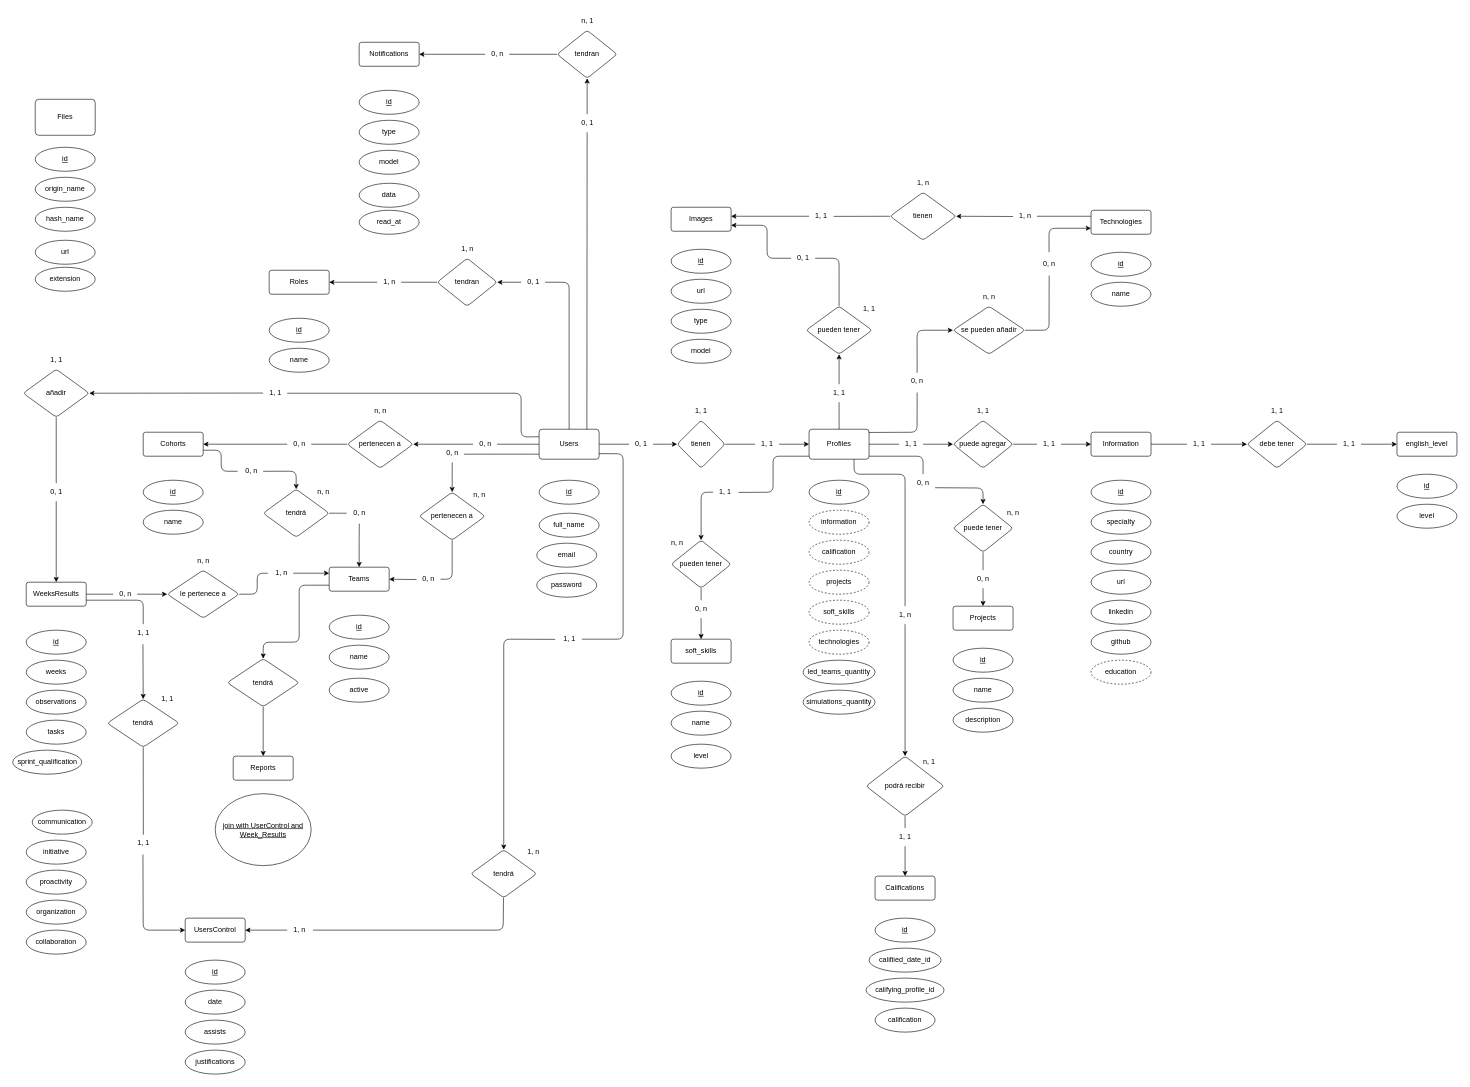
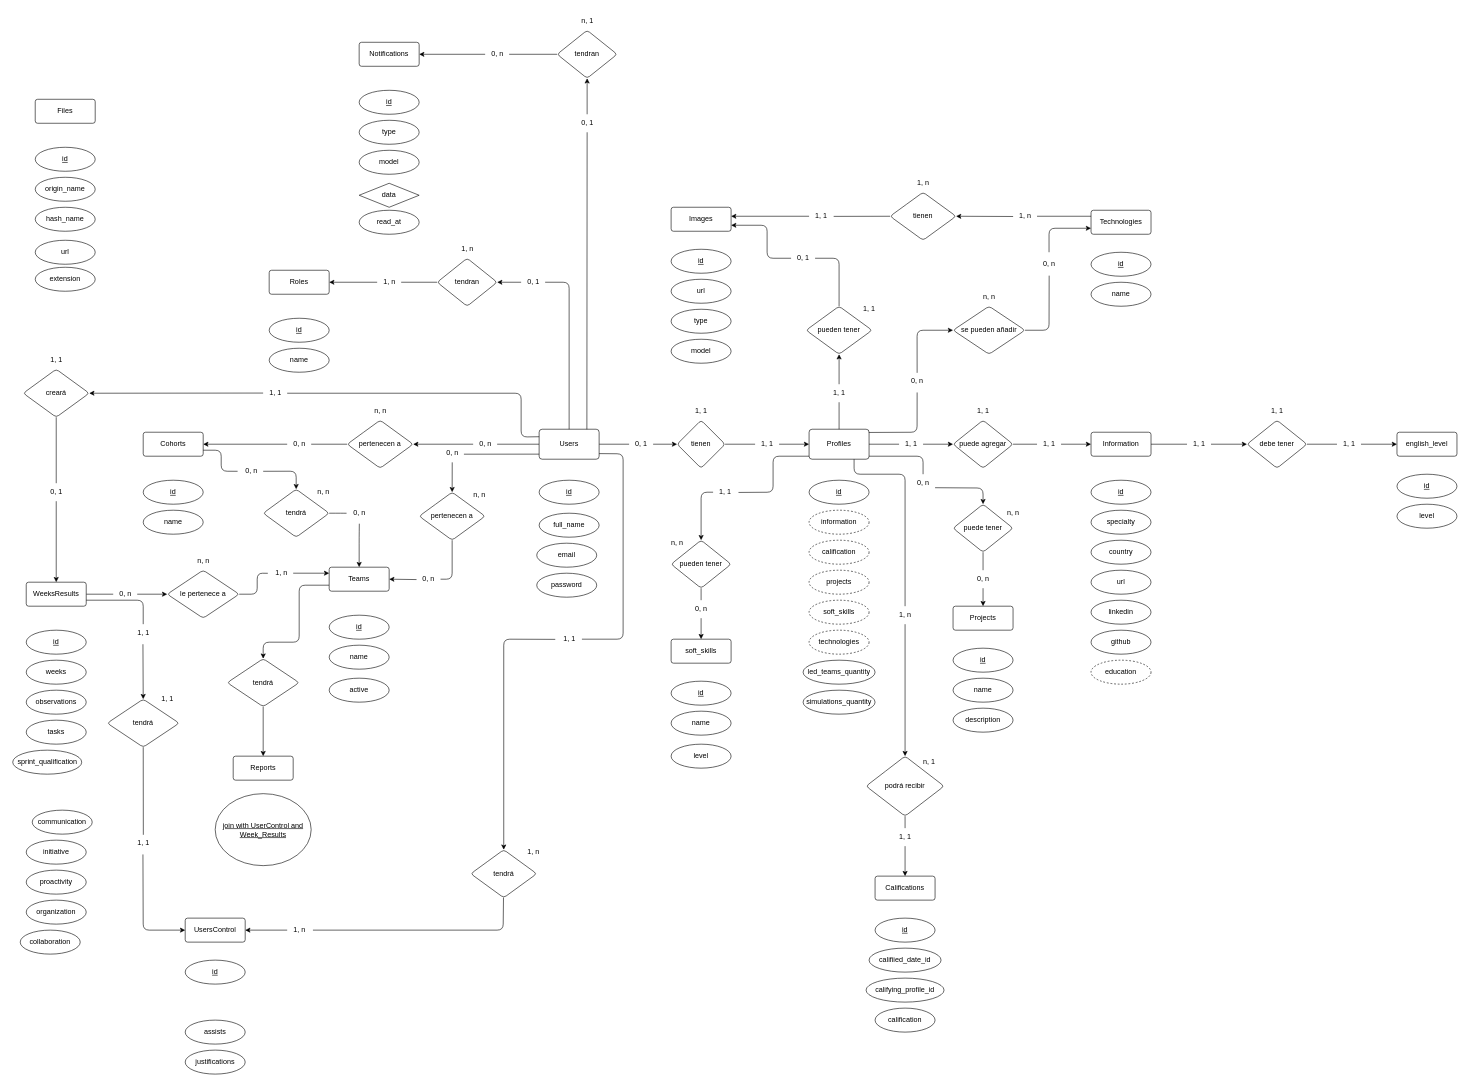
node "Files": size 60x36 -> 60x24
node "data": shape ellipse -> diamond
node "añadir": label "añadir" -> "creará"
node "collaboration": moved (56, 942) -> (50, 942)
node "date": removed
